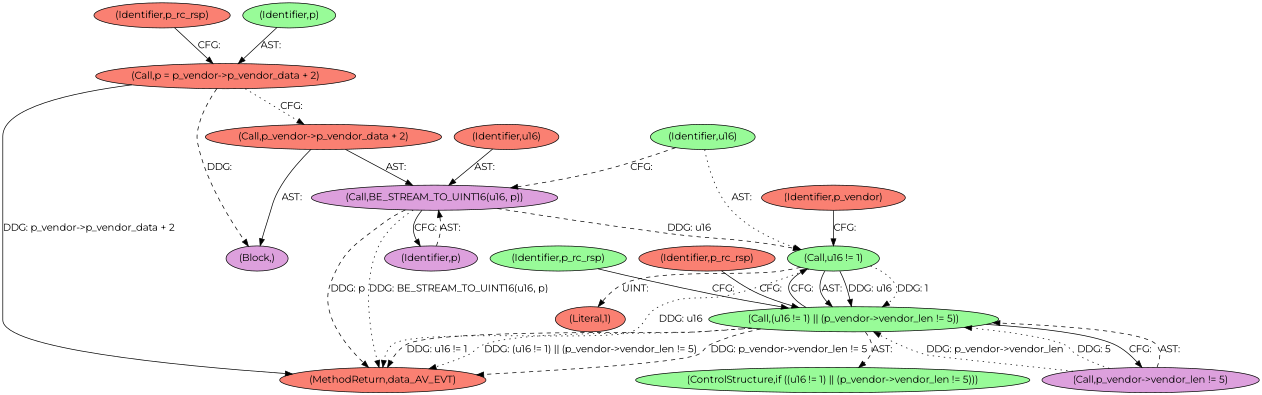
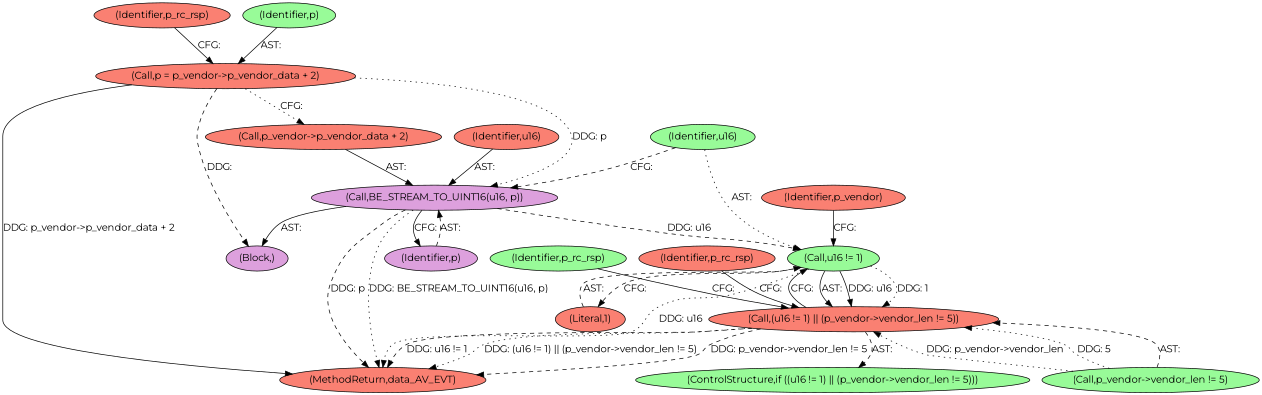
edge "(Call,p = p_vendor->p_vendor_data + 2)" -> "(Call,BE_STREAM_TO_UINT16(u16, p))": added, label "DDG: p"
edge "(Call,p_vendor->p_vendor_data + 2)" -> "(Block,)": now "(Call,BE_STREAM_TO_UINT16(u16, p))" -> "(Block,)"
edge "(Literal,1)" -> "(Call,u16 != 1)": added, label "AST:"
edge "(Call,u16 != 1)" -> "(Literal,1)": label "UINT: " -> "CFG: "
node "(Call,(u16 != 1) || (p_vendor->vendor_len != 5))": fillcolor palegreen -> salmon
edge "(Call,(u16 != 1) || (p_vendor->vendor_len != 5))" -> "(Call,p_vendor->vendor_len != 5)": removed, label "CFG:"
node "(Call,p_vendor->vendor_len != 5)": fillcolor plum -> palegreen
